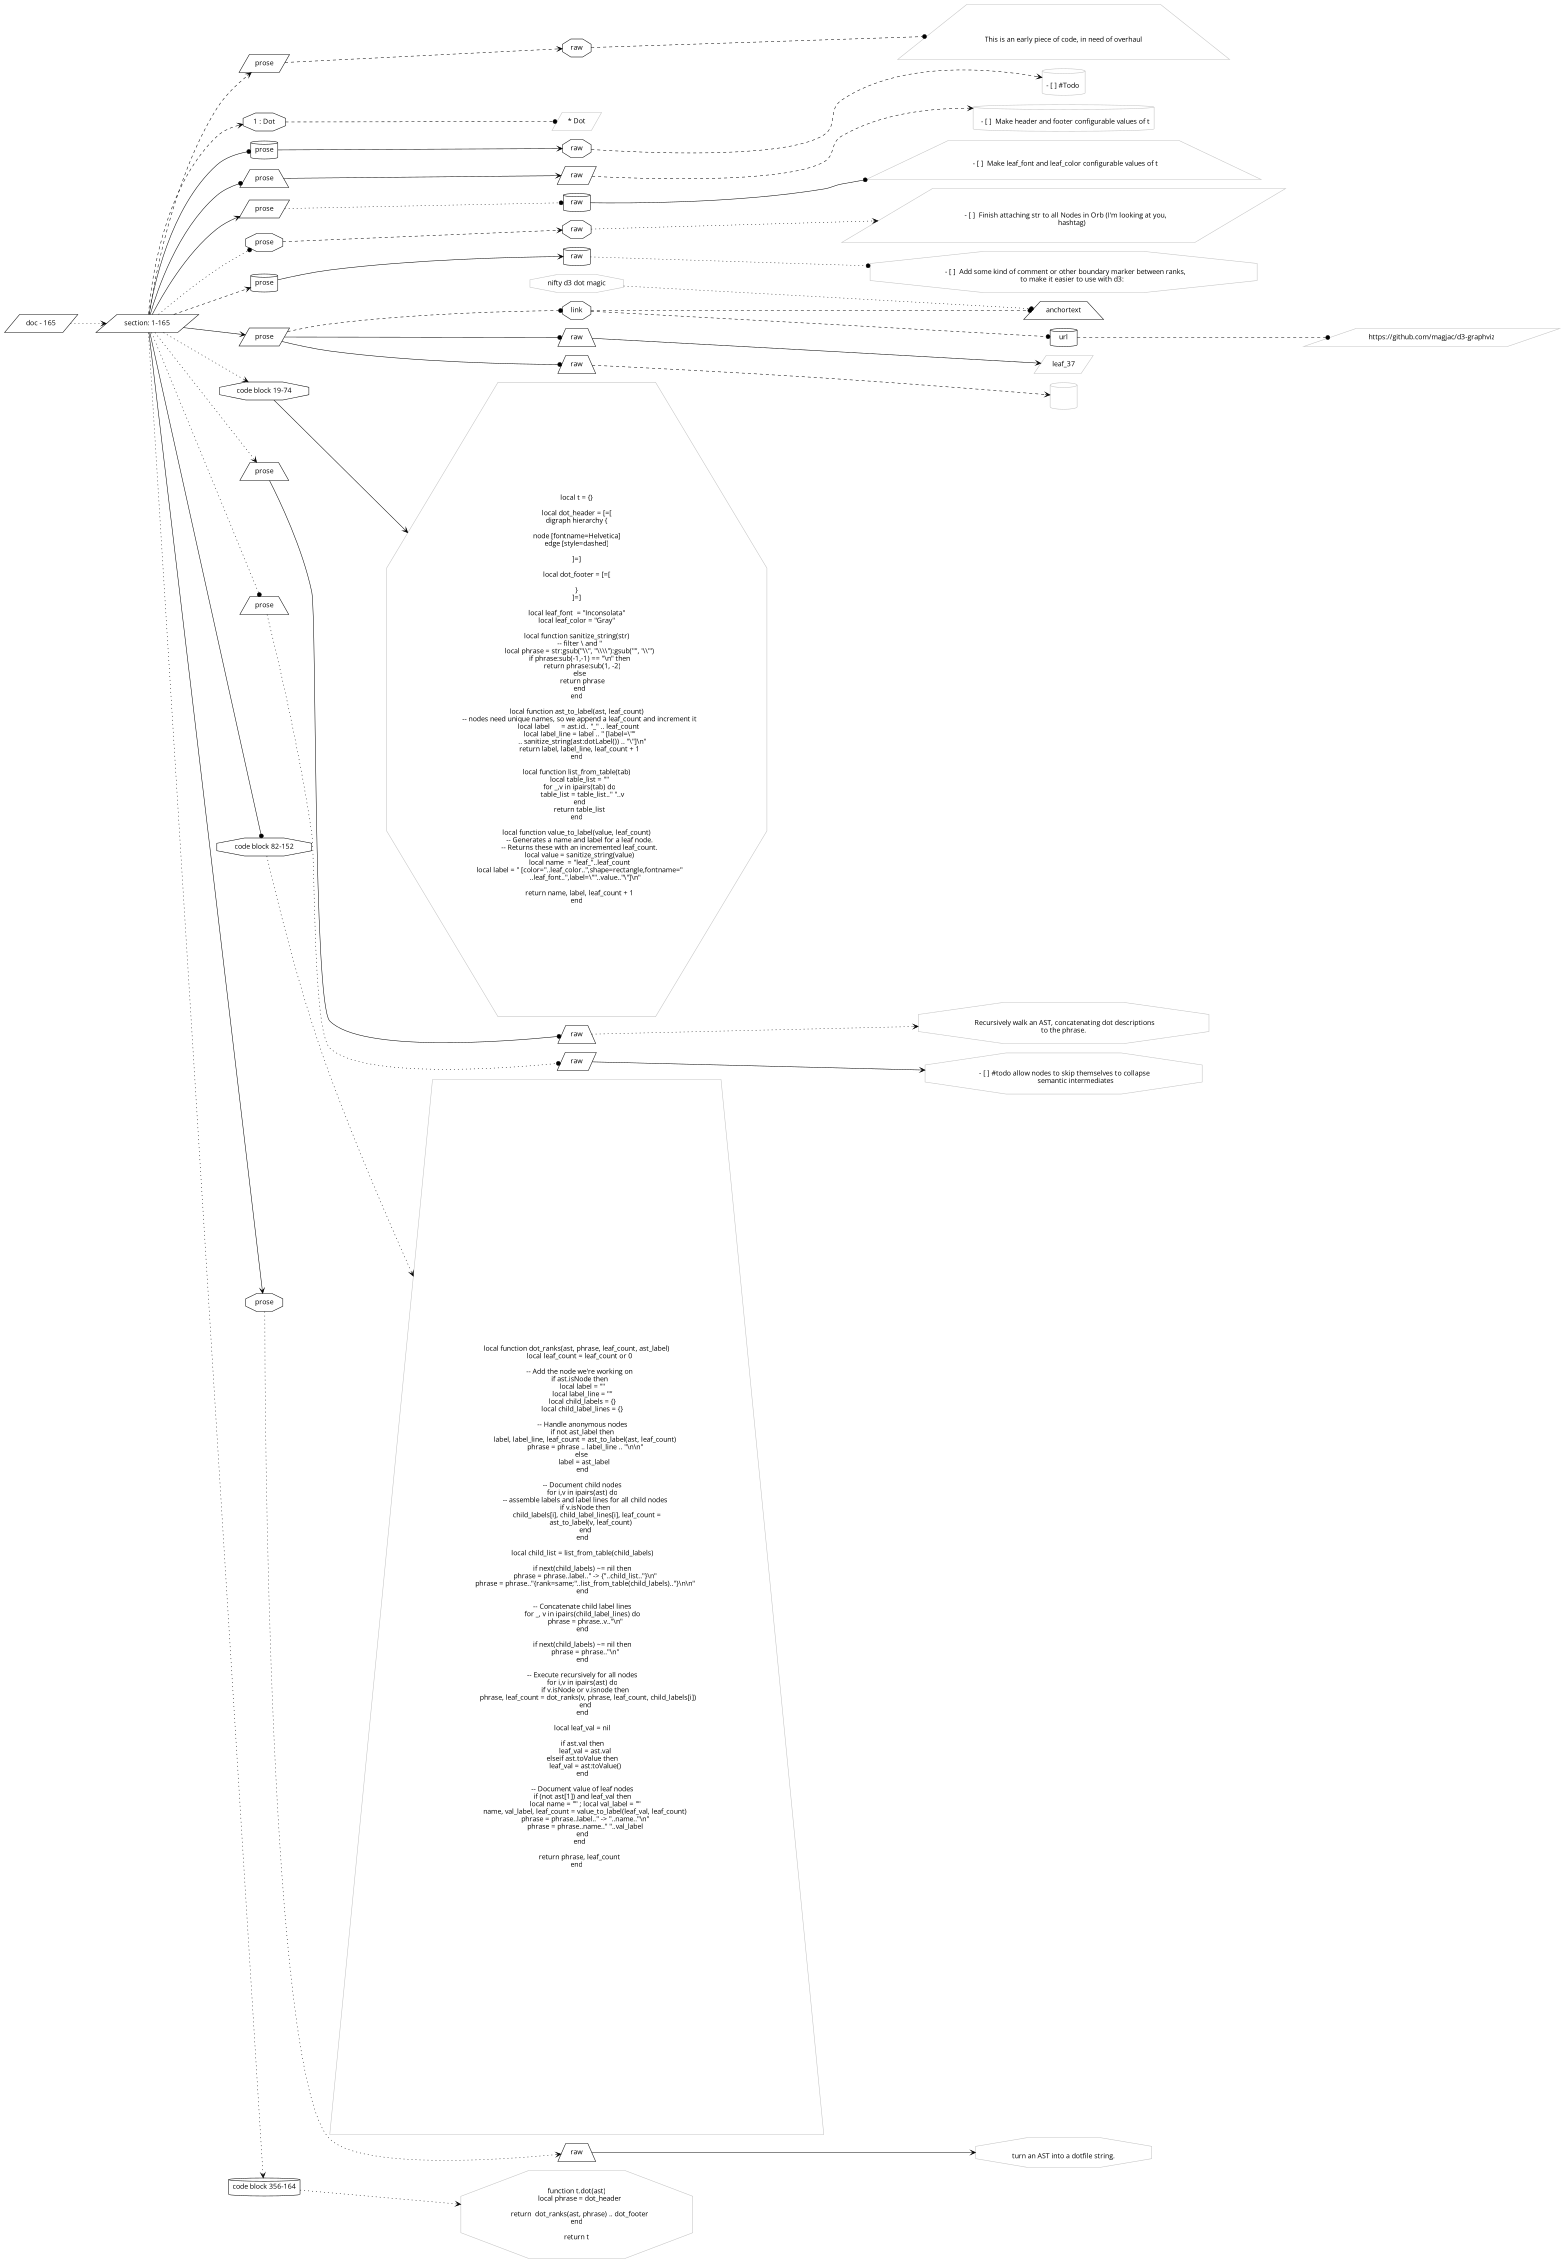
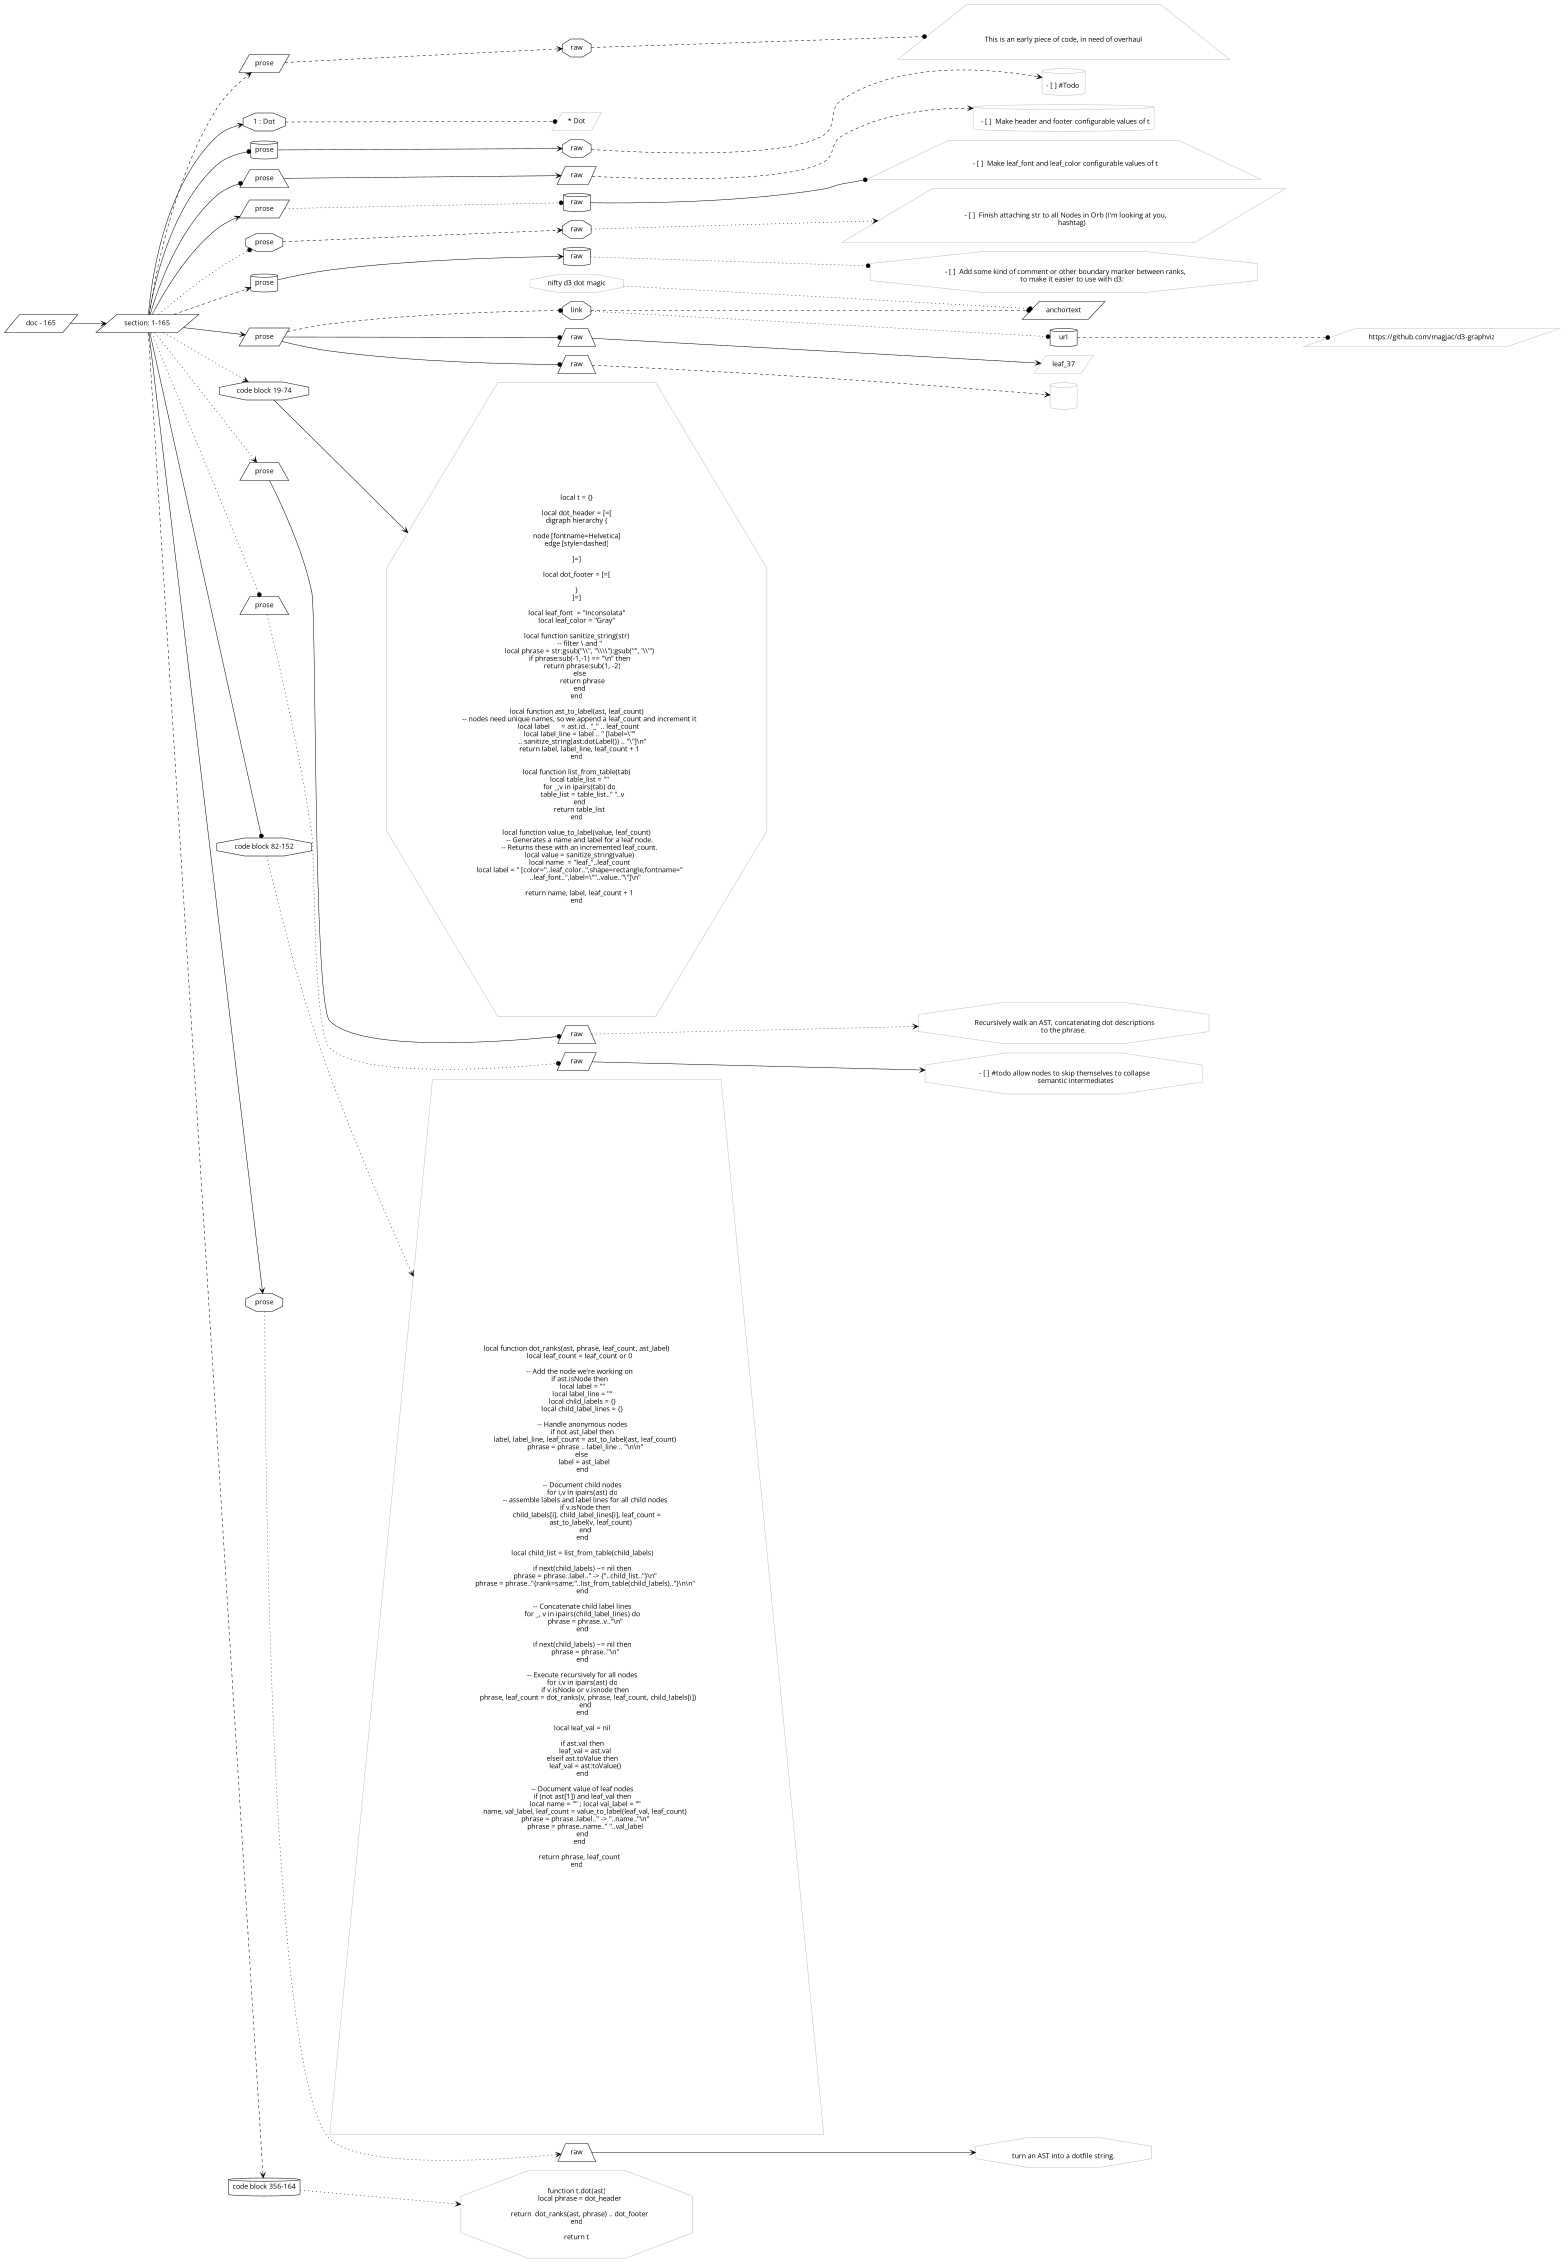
edge "section: 1-165" -> "1 : Dot": style dashed -> solid
node "anchortext": shape trapezium -> parallelogram
edge "doc - 165" -> "section: 1-165": style dotted -> solid
edge "link" -> "url": style dashed -> dotted
edge "section: 1-165" -> "code block 356-164": style dotted -> dashed
